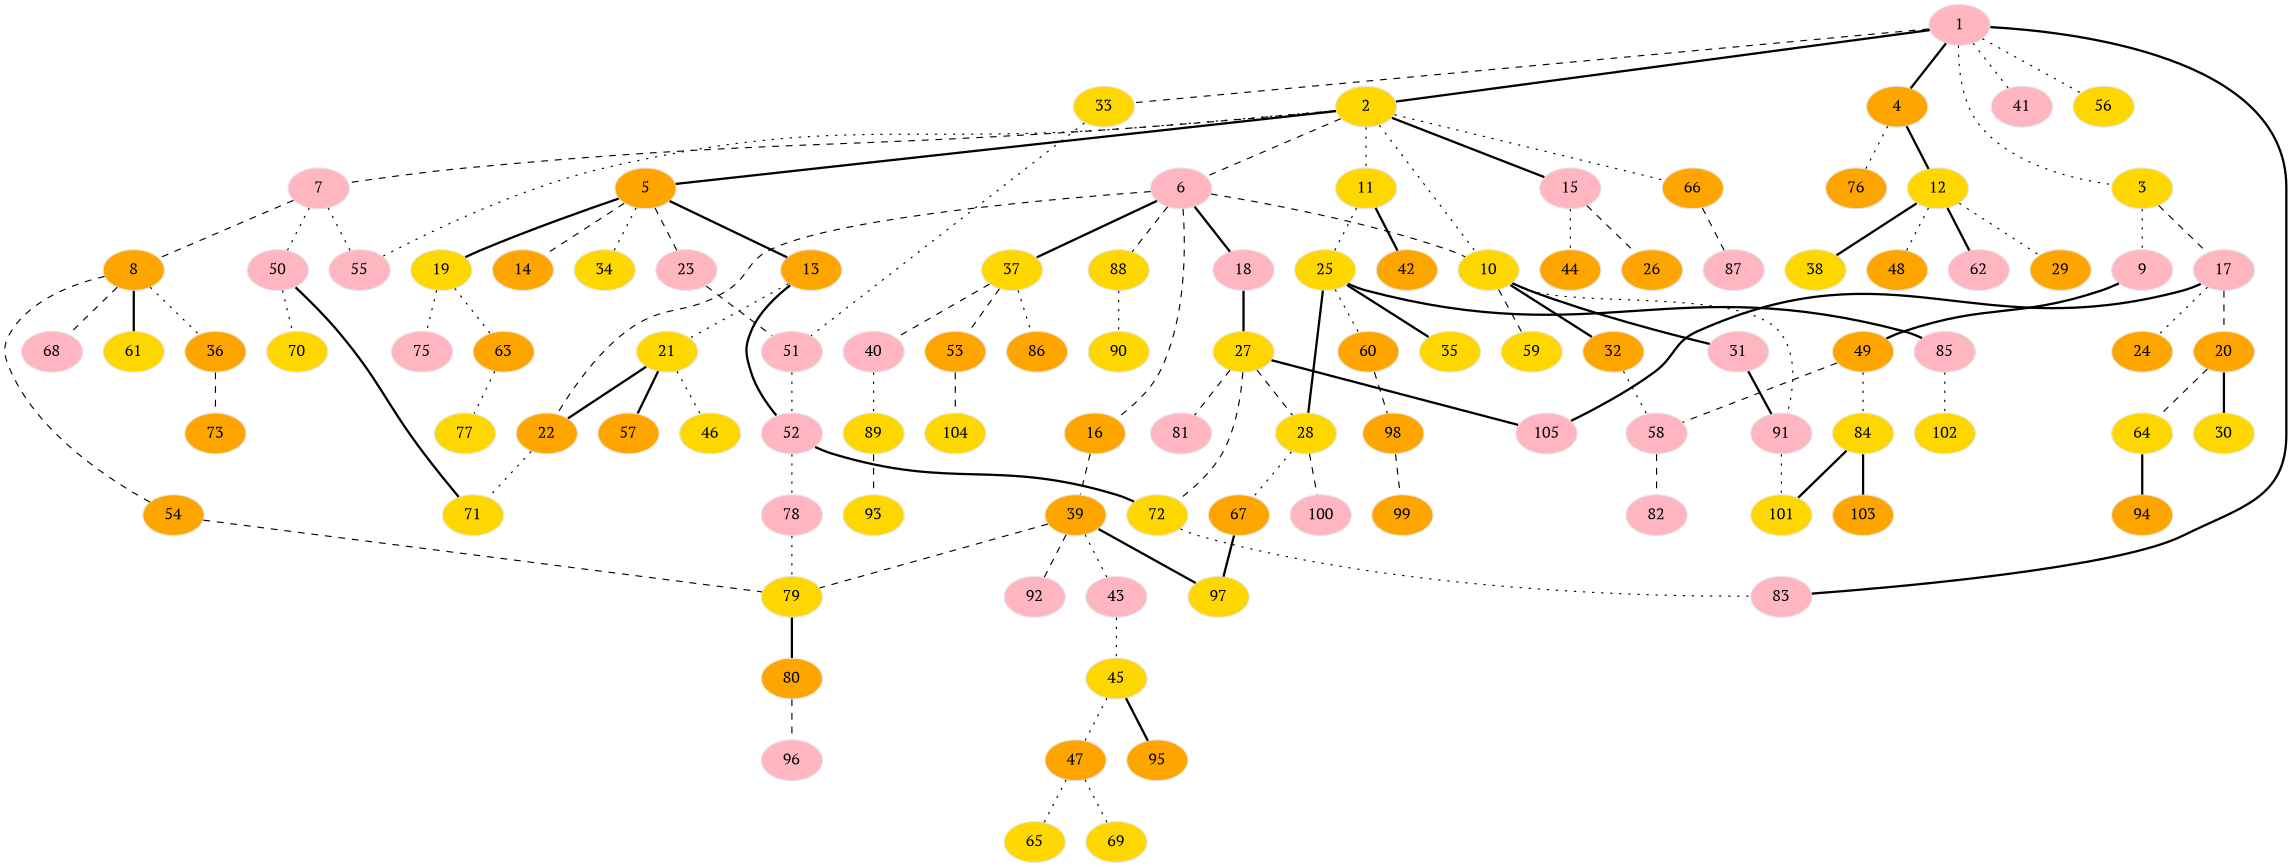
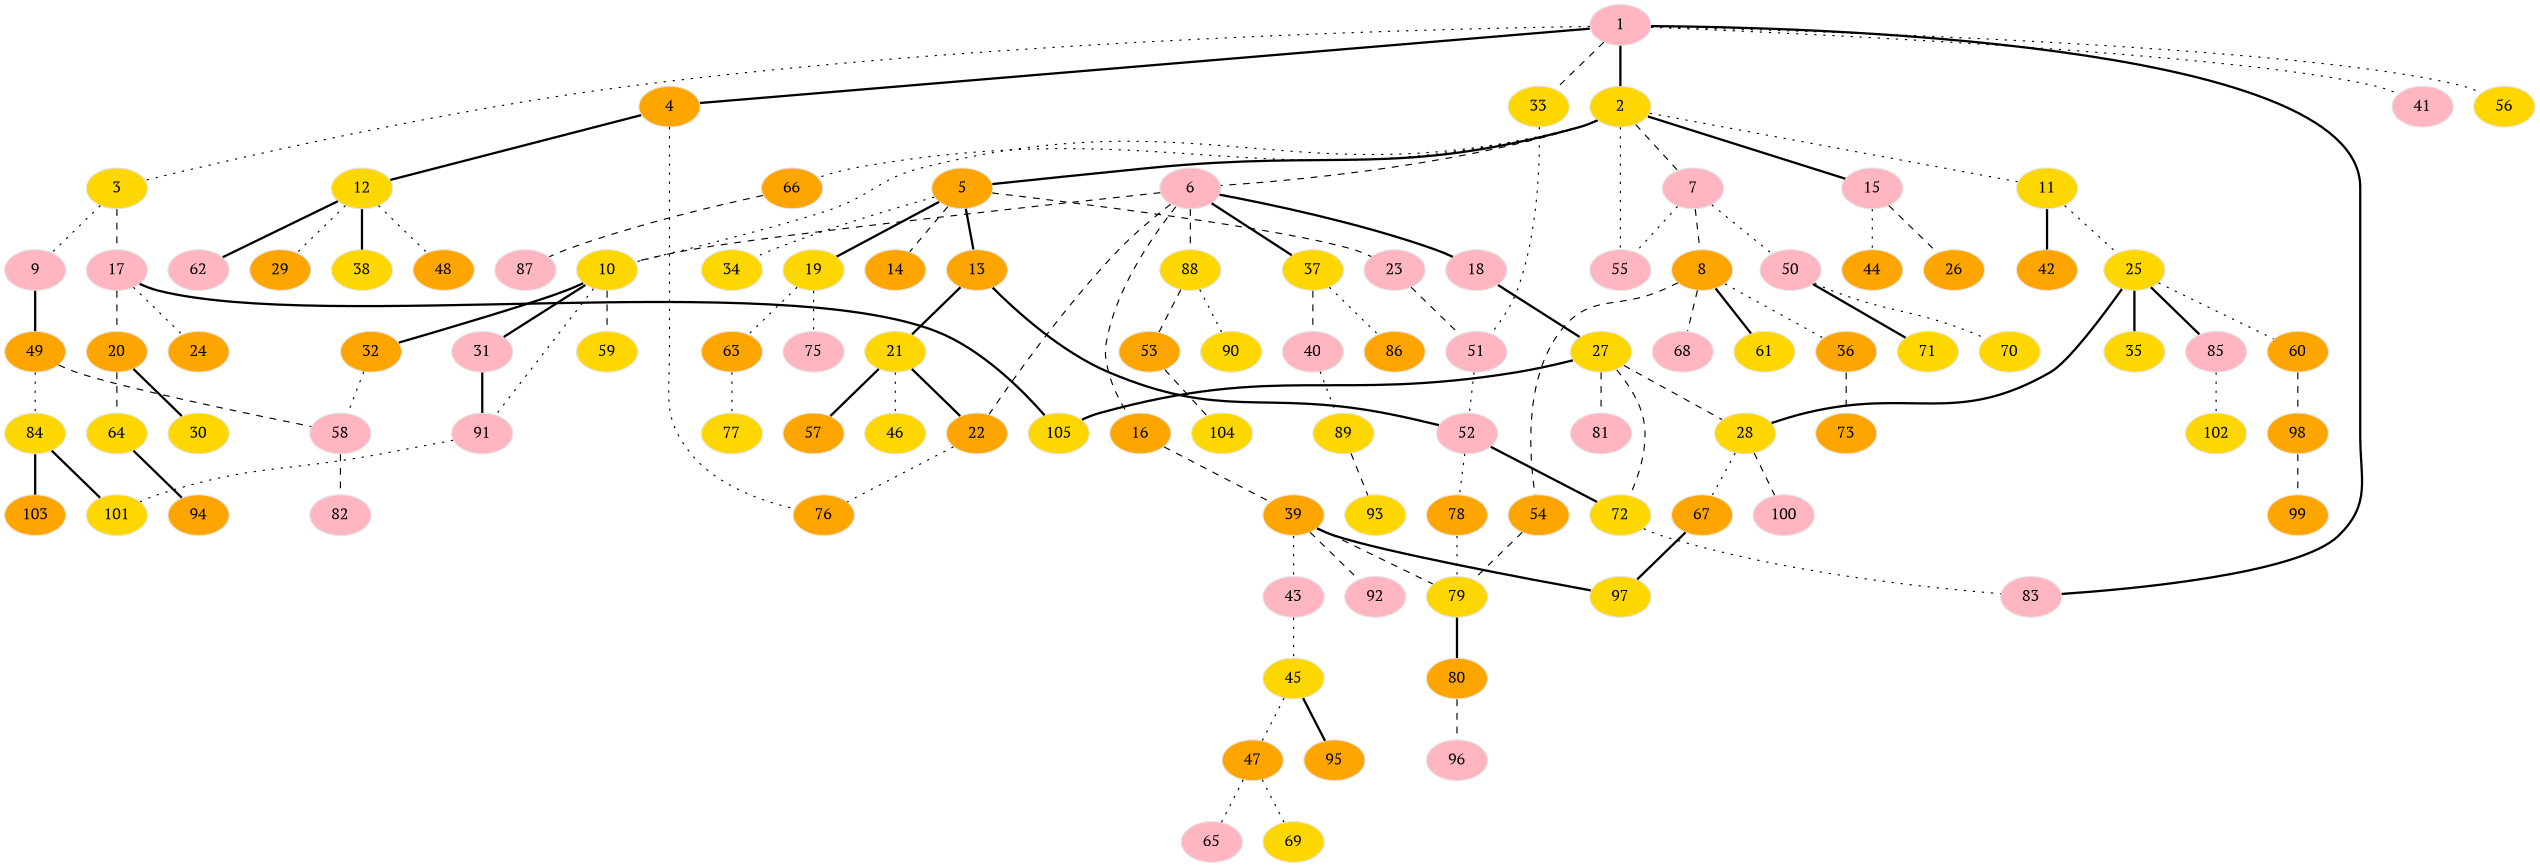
edge "13" -- "21": style dotted -> bold
edge "37" -- "53": now "88" -- "53"
node "105": fillcolor lightpink -> gold
edge "22" -- "71": now "22" -- "76"
node "78": fillcolor lightpink -> orange
node "65": fillcolor gold -> lightpink
